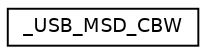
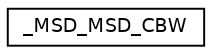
node "_USB_MSD_CBW": label "_USB_MSD_CBW" -> "_MSD_MSD_CBW"
